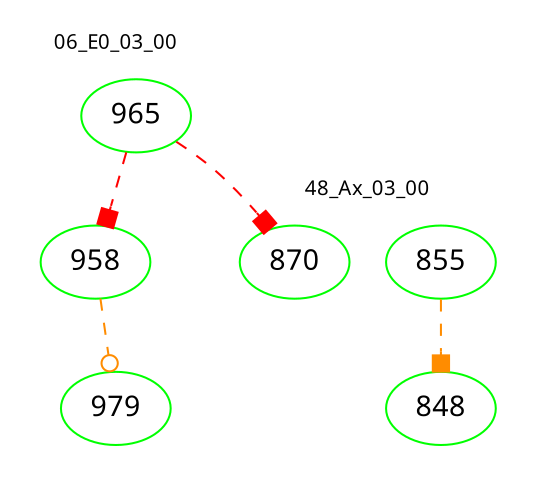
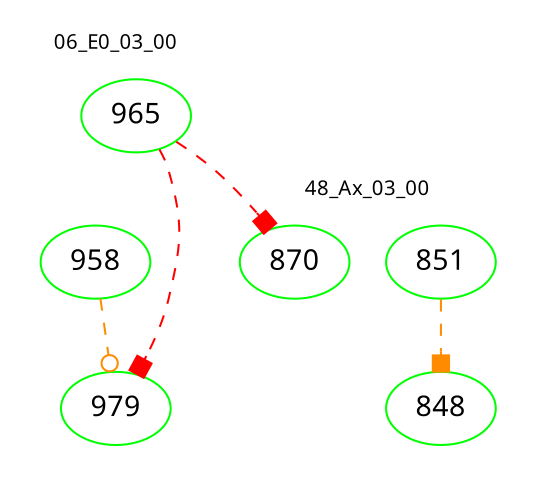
edge "965" -> "958": now "965" -> "979"
node "855": label "855" -> "851"
